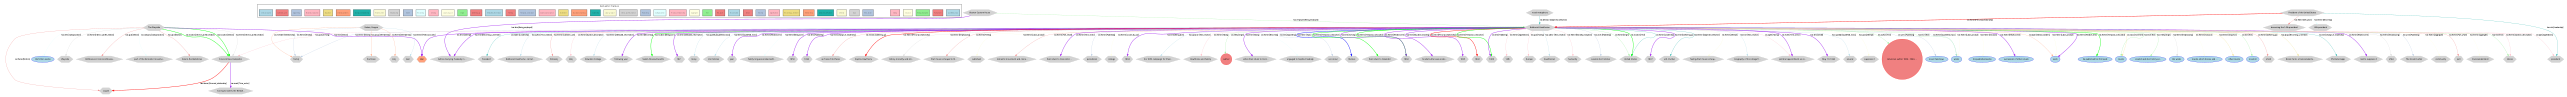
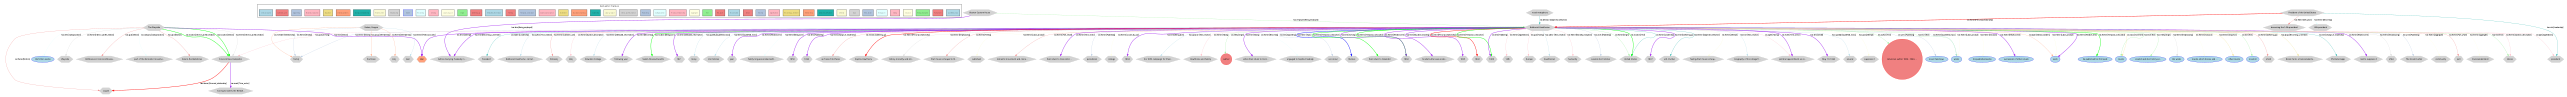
node "Death": color black -> blue
node "Being_born": added
